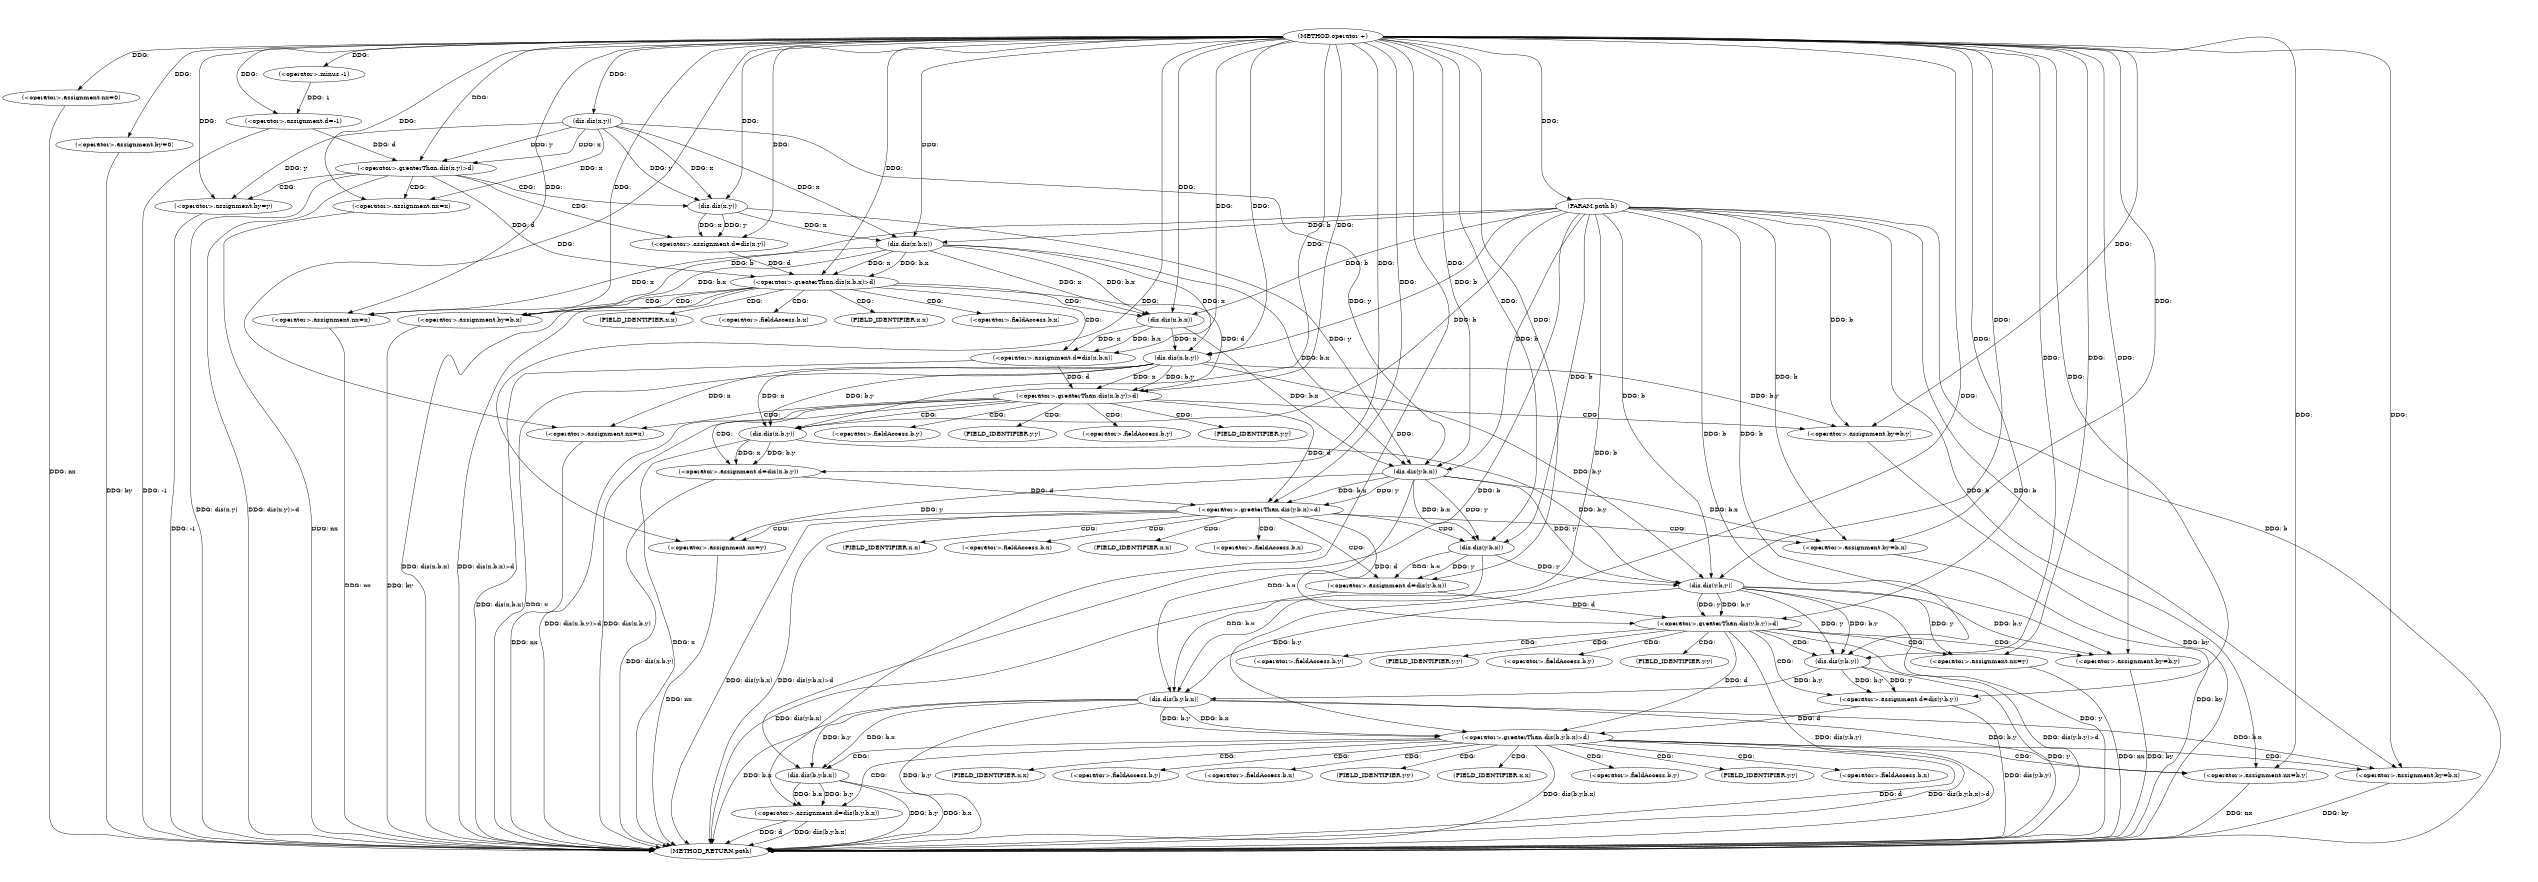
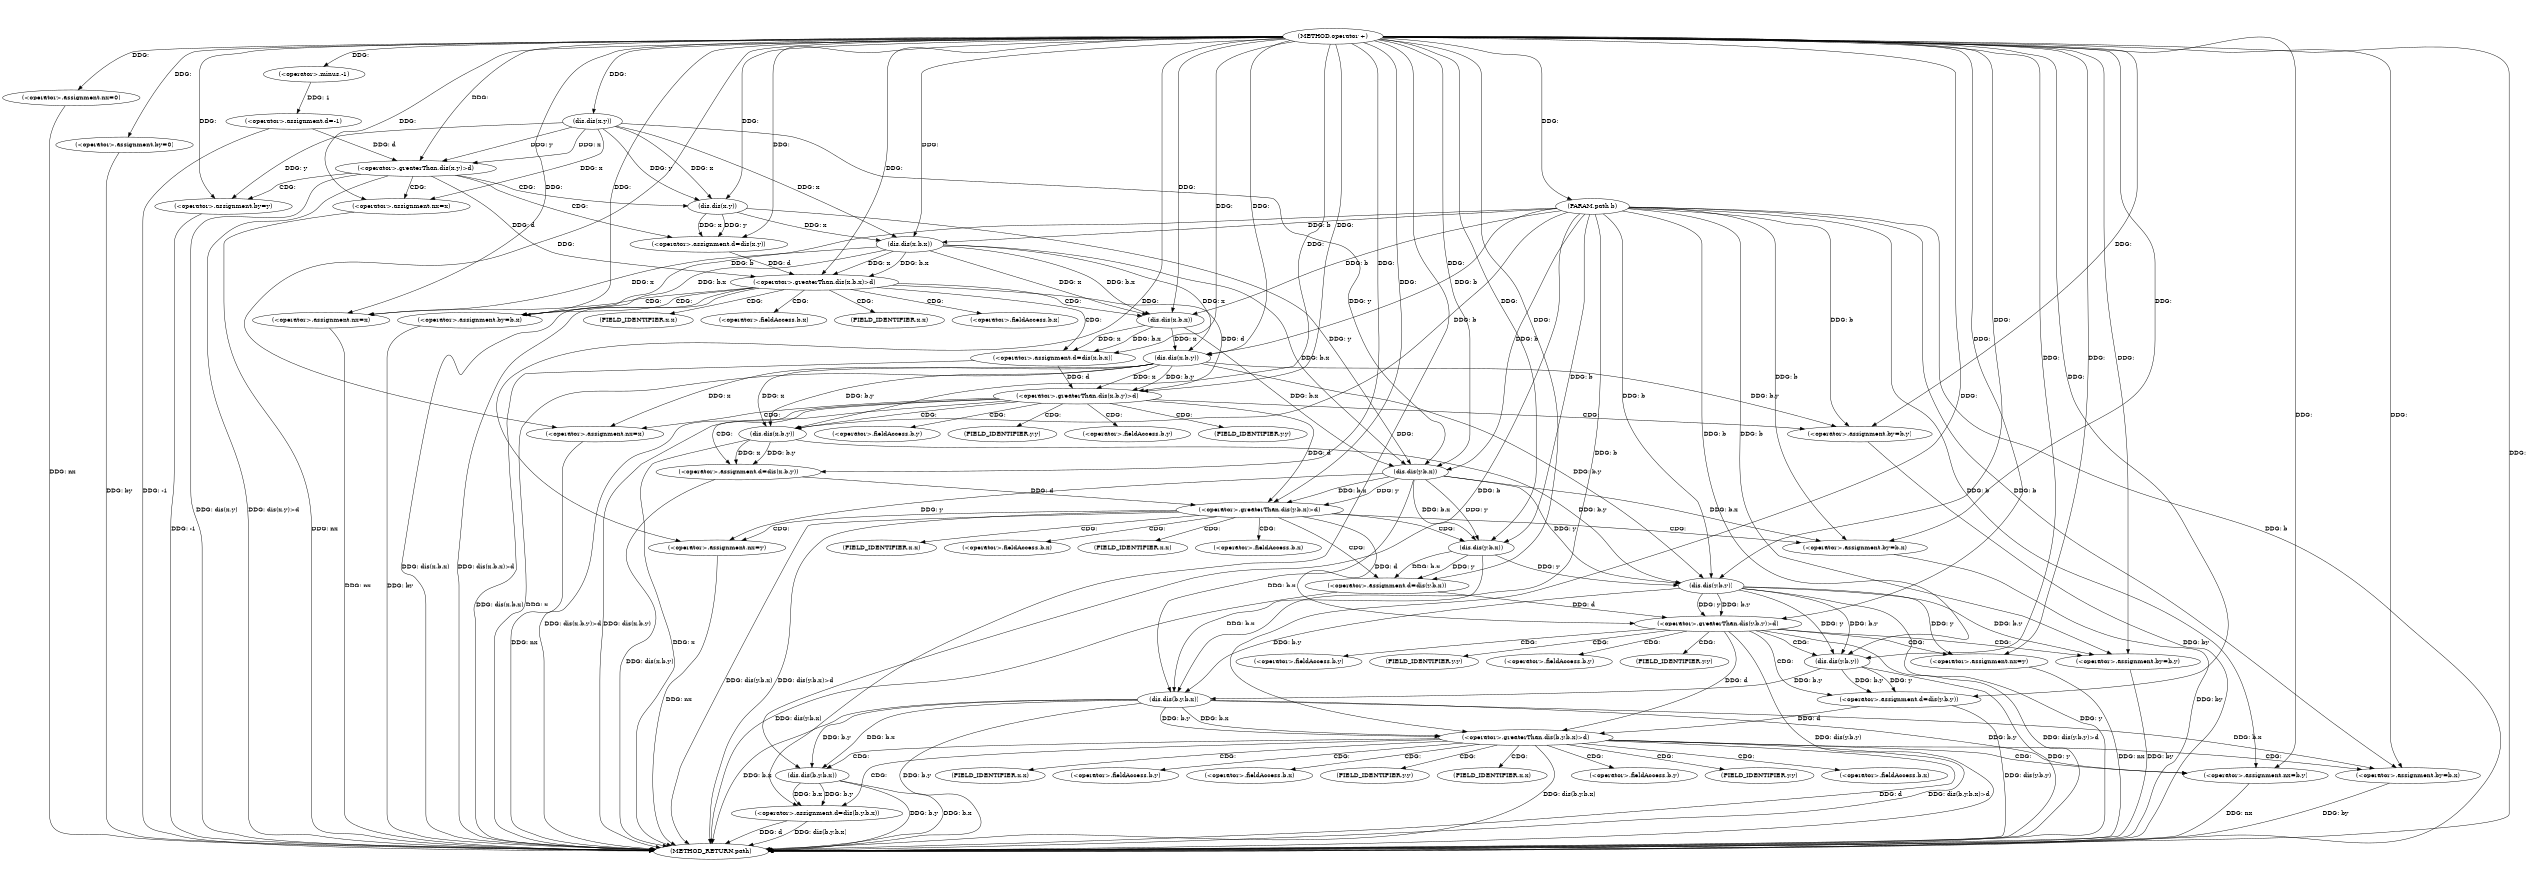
edge "(METHOD,operator +)" -> "(<operator>.assignment,d=-1)": now "(METHOD,operator +)" -> "(METHOD_RETURN,path)"
